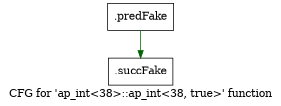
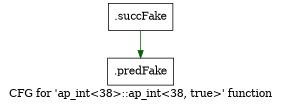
edge ".predFake" -> ".succFake": reversed
